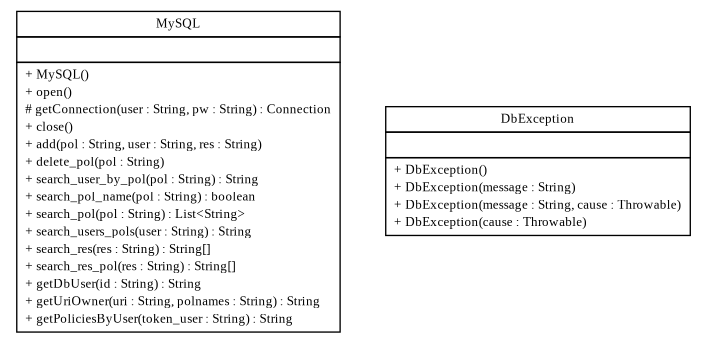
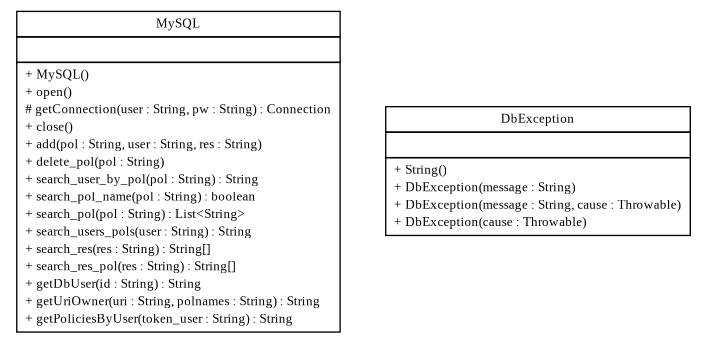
node "DbException": text "+ DbException()" -> "+ String()"
